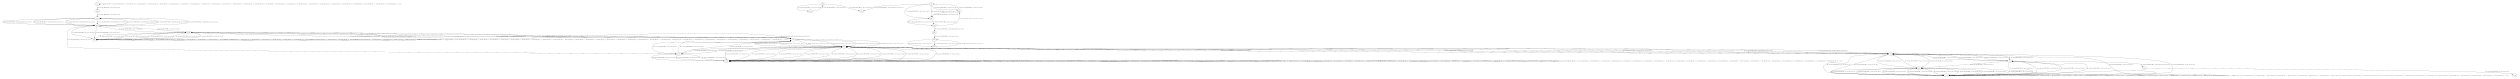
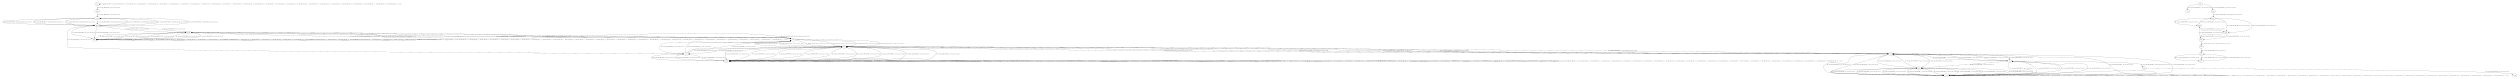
edge "d1p" -> "d1m": reversed
edge "d4m" -> "d0p": removed, label "91-explore[EXPLORE];/null/null/null"
